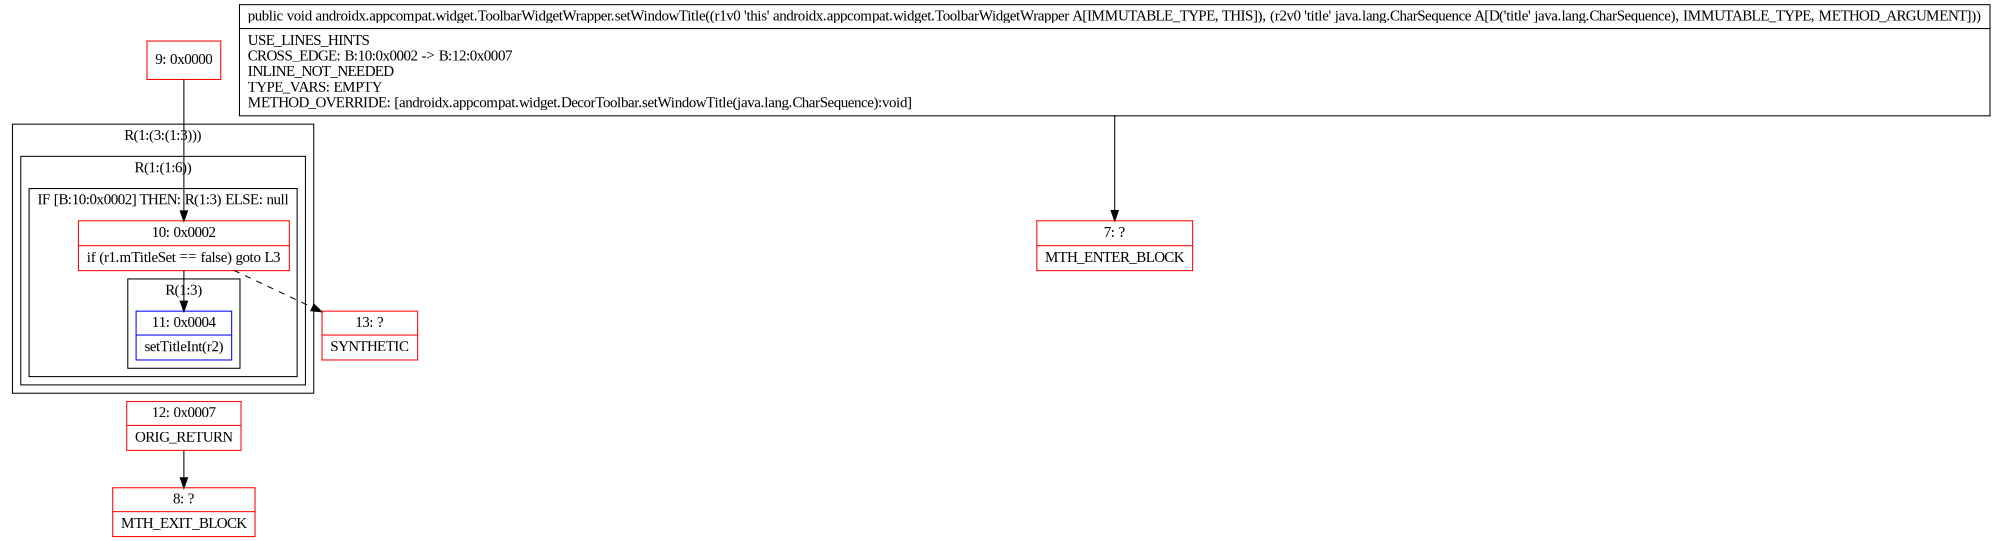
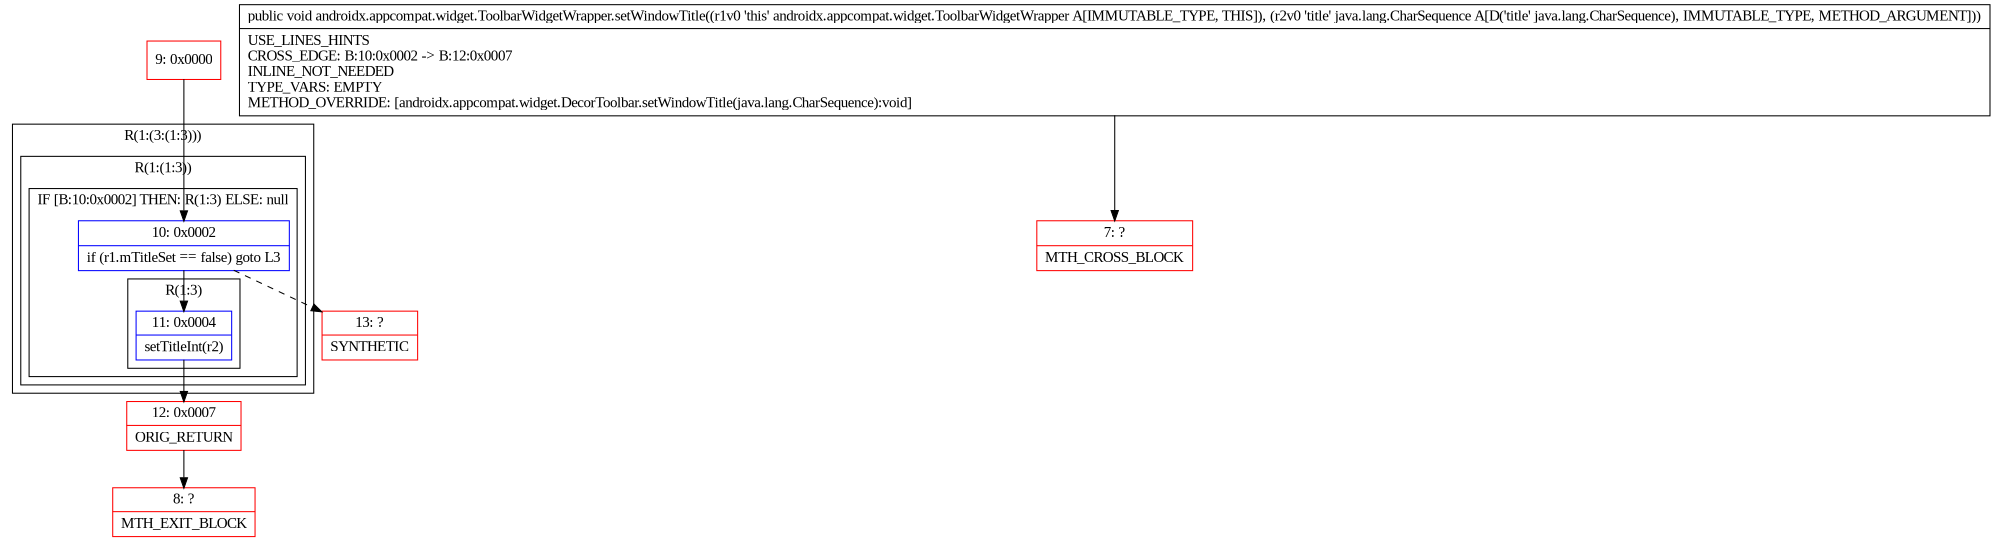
cluster "R(1:(1:6))": label "R(1:(1:6))" -> "R(1:(1:3))"
node "10: 0x0002": color red -> blue
node "7: ?": text "MTH_ENTER_BLOCK" -> "MTH_CROSS_BLOCK"
edge "11: 0x0004" -> "12: 0x0007": added
